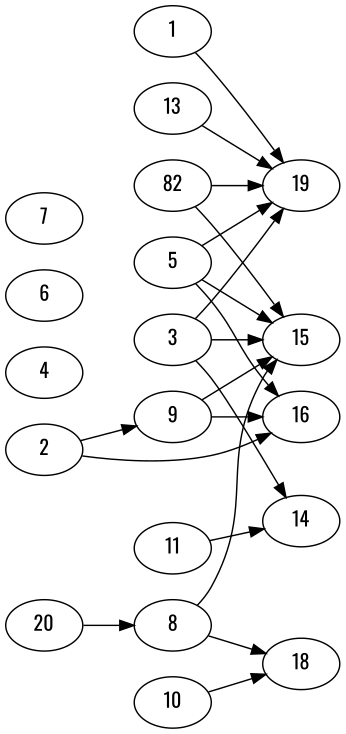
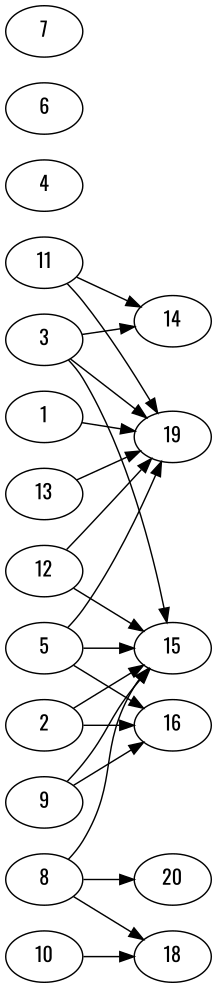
node "82": label "82" -> "12"
edge "11" -> "19": added
edge "2" -> "9": now "2" -> "15"
edge "20" -> "8": reversed
